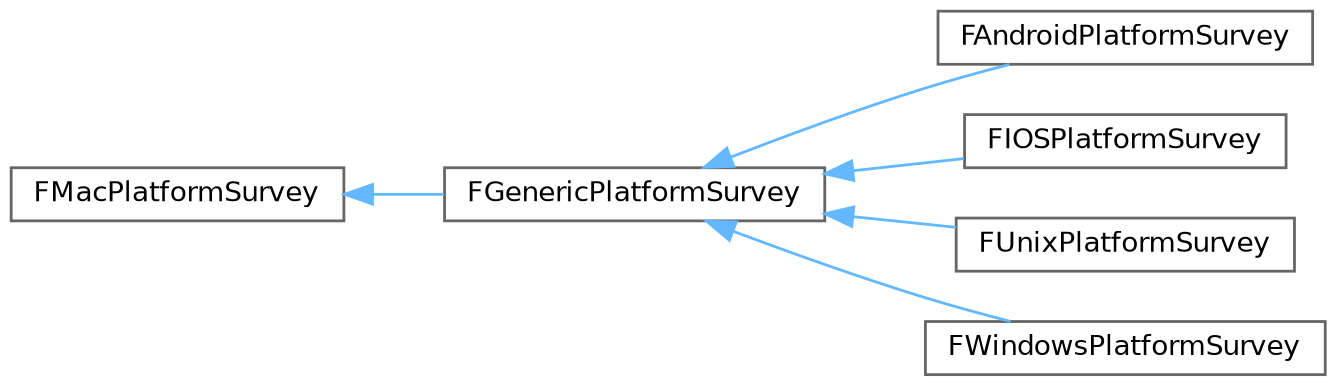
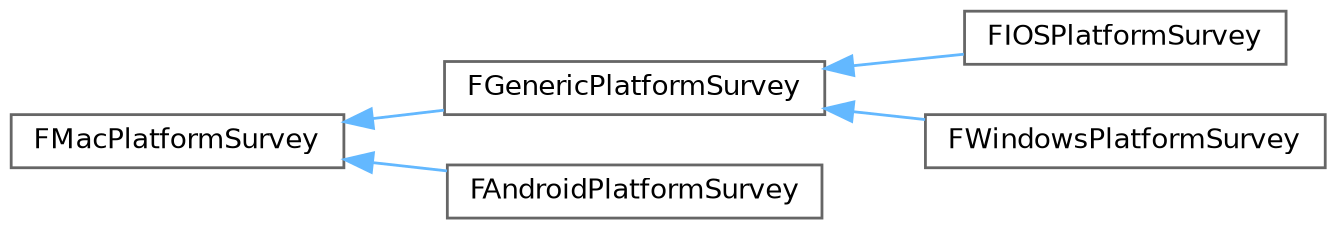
edge "FAndroidPlatformSurvey" -> "FGenericPlatformSurvey": now "FAndroidPlatformSurvey" -> "FMacPlatformSurvey"
node "FUnixPlatformSurvey": removed
